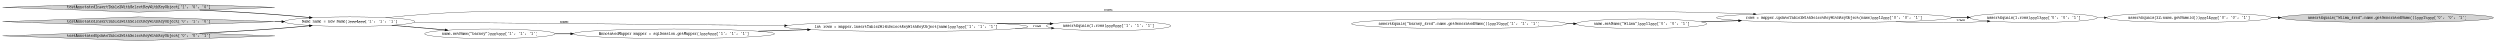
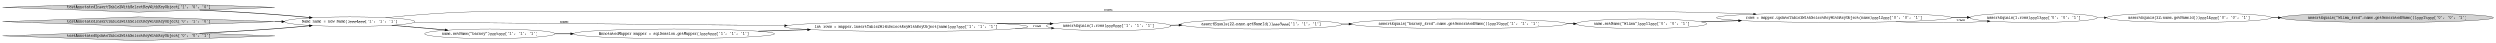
node "assertEquals(22,name.getNameId())@@@9@@@['1', '1', '1']": added
